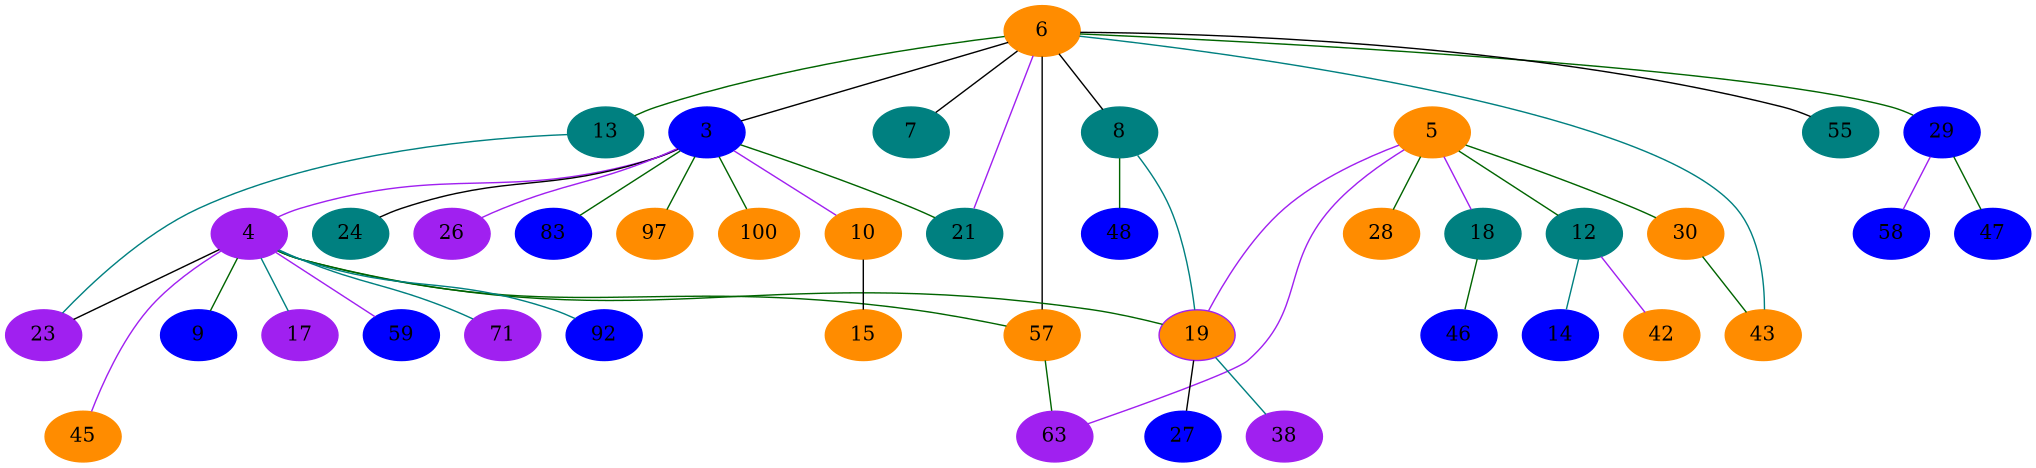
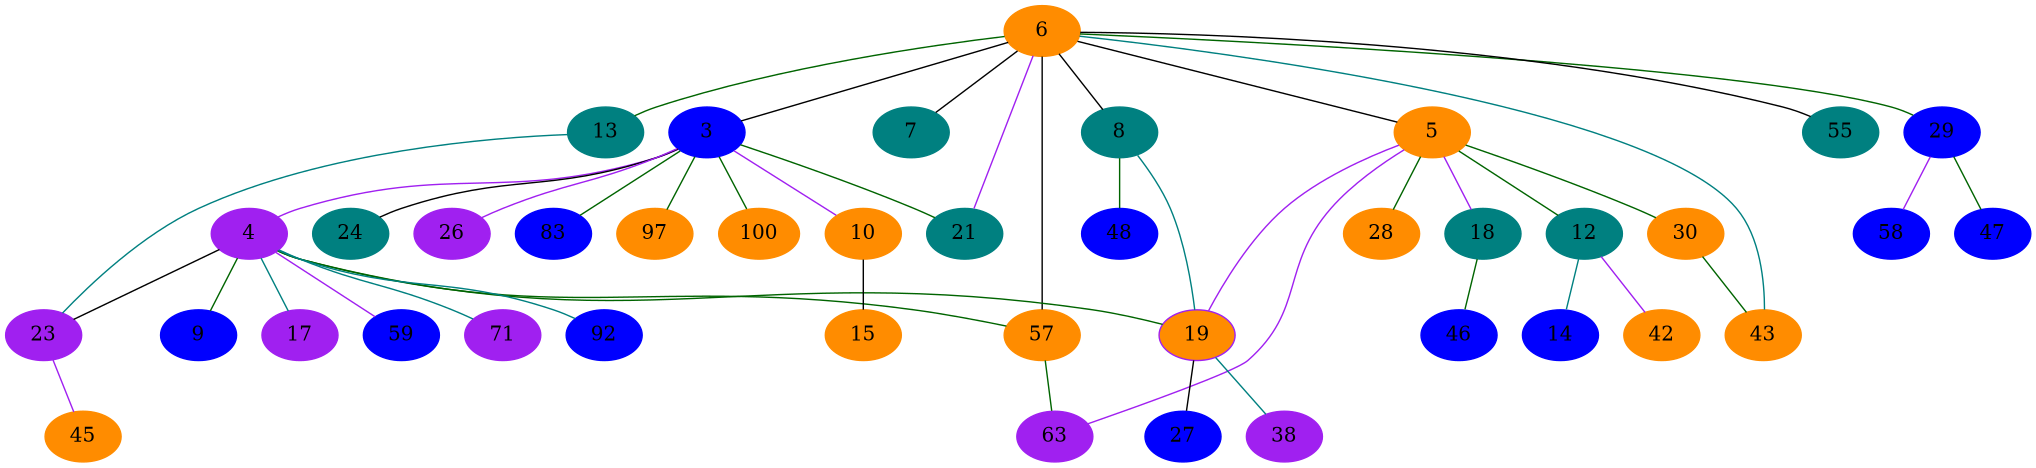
edge "6" -- "5": added
edge "4" -- "45": now "23" -- "45"
